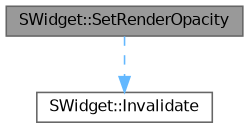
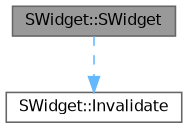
node "SWidget::SetRenderOpacity": label "SWidget::SetRenderOpacity" -> "SWidget::SWidget"
